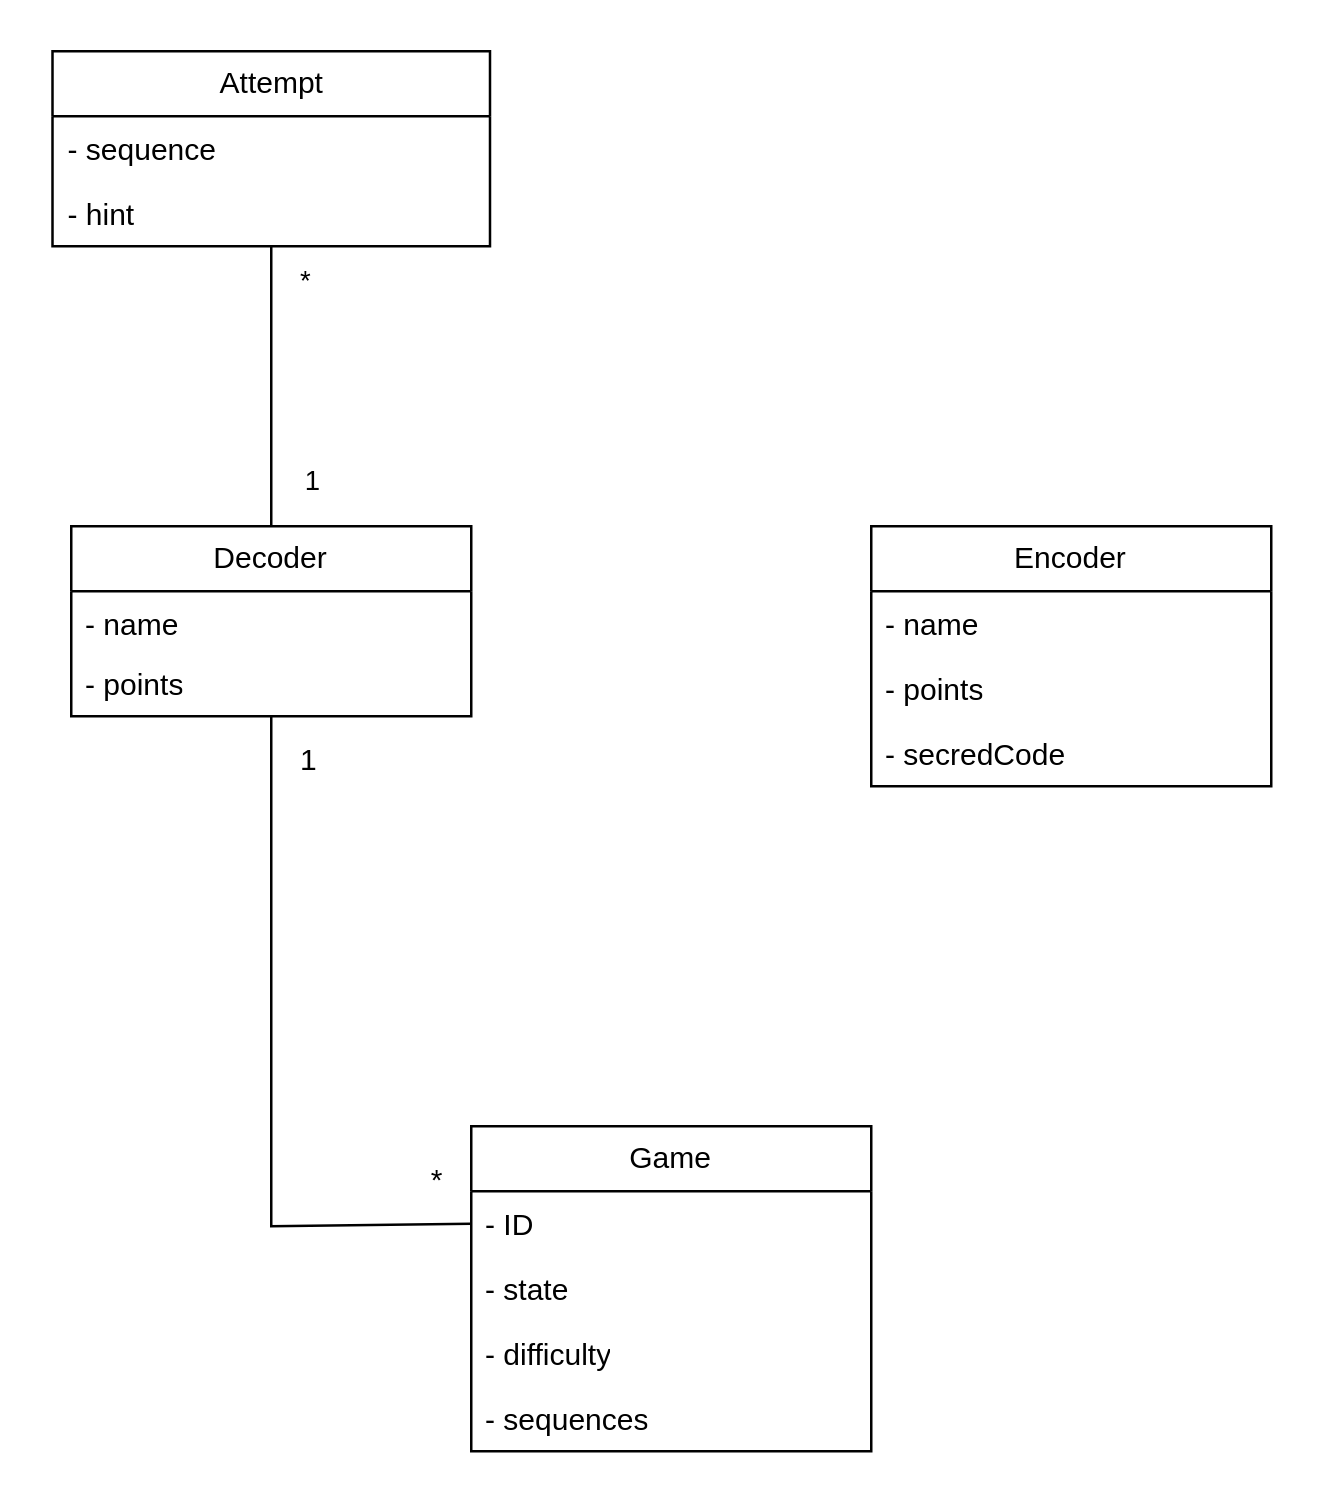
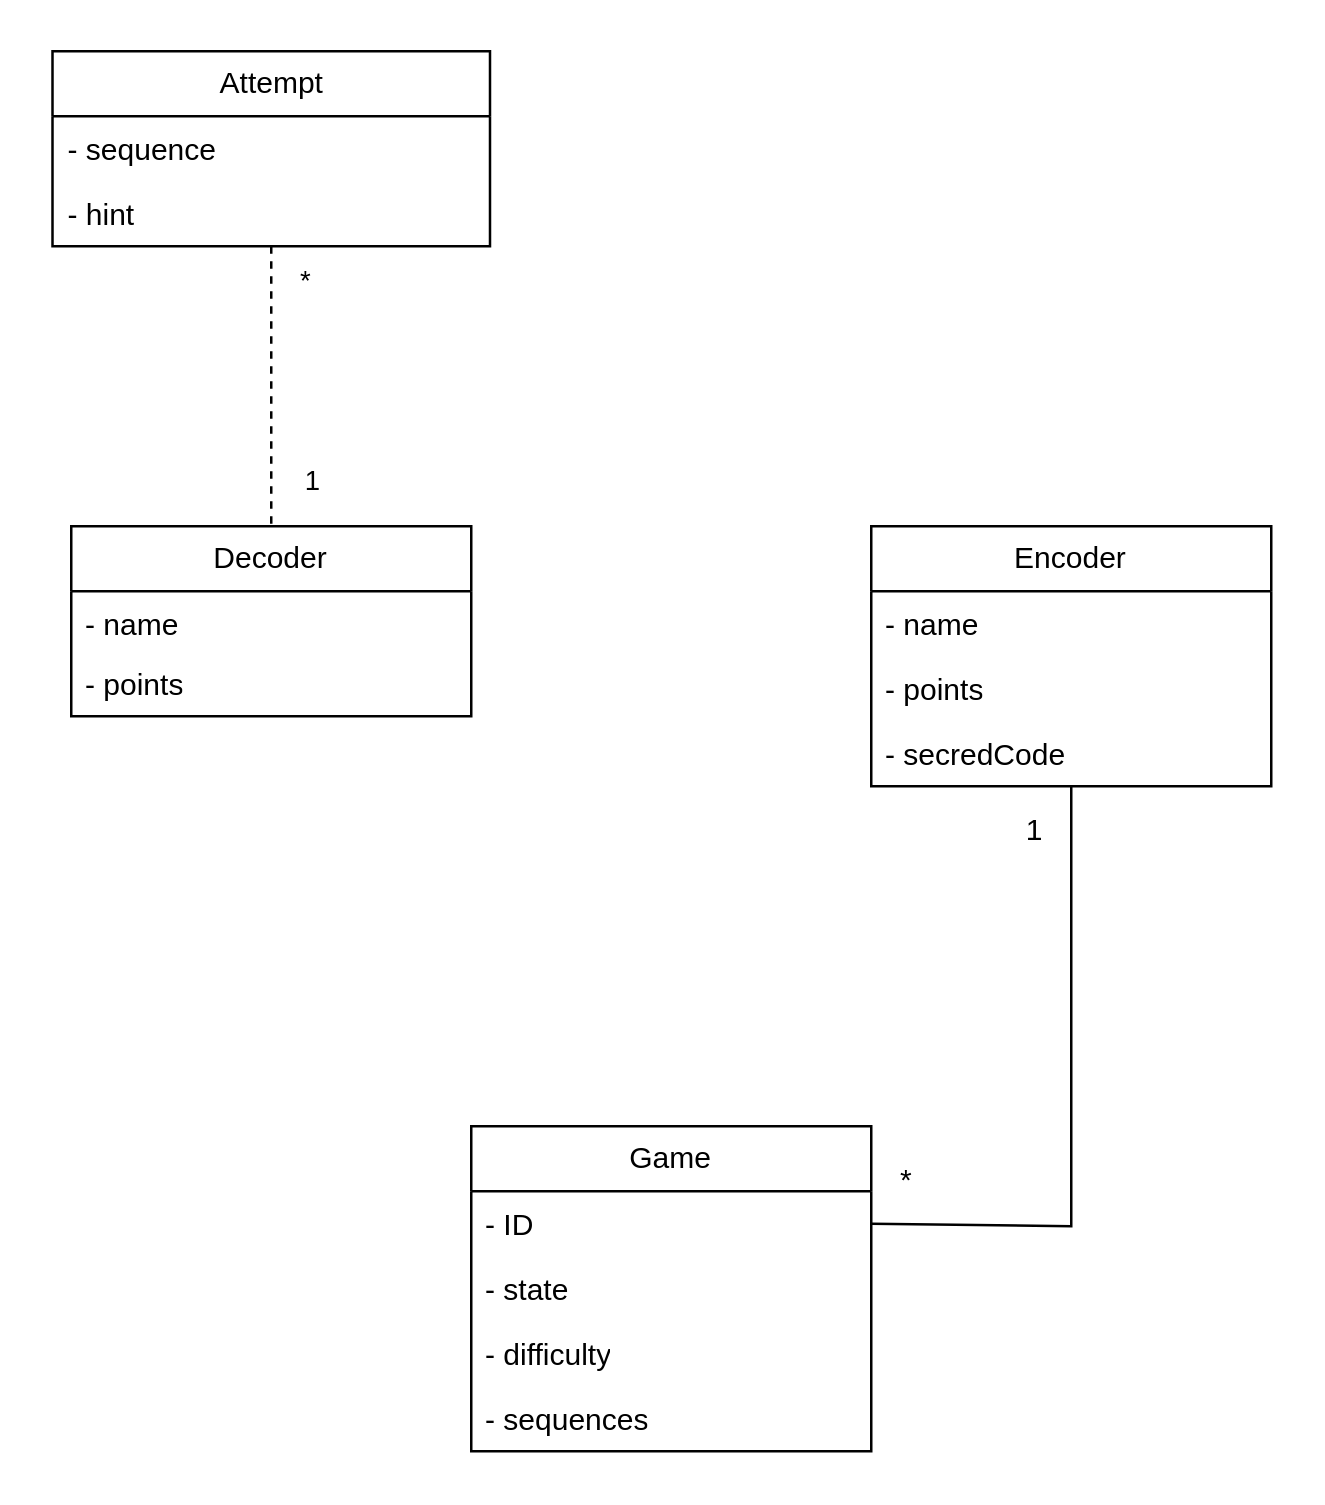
edge "Attempt" -- "Decoder": style solid -> dashed
edge "Decoder" -- "- ID": removed, labels "1", "*"
edge "Encoder" -- "- ID": added, labels "1", "*"
